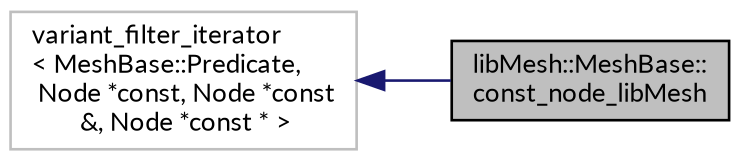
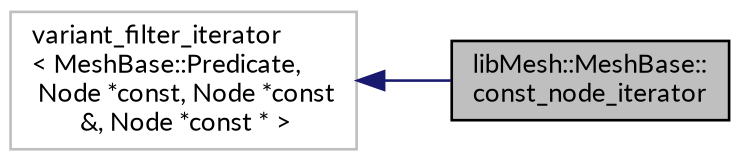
node "libMesh::MeshBase:: const_node_libMesh": label "libMesh::MeshBase:: const_node_libMesh" -> "libMesh::MeshBase:: const_node_iterator"
